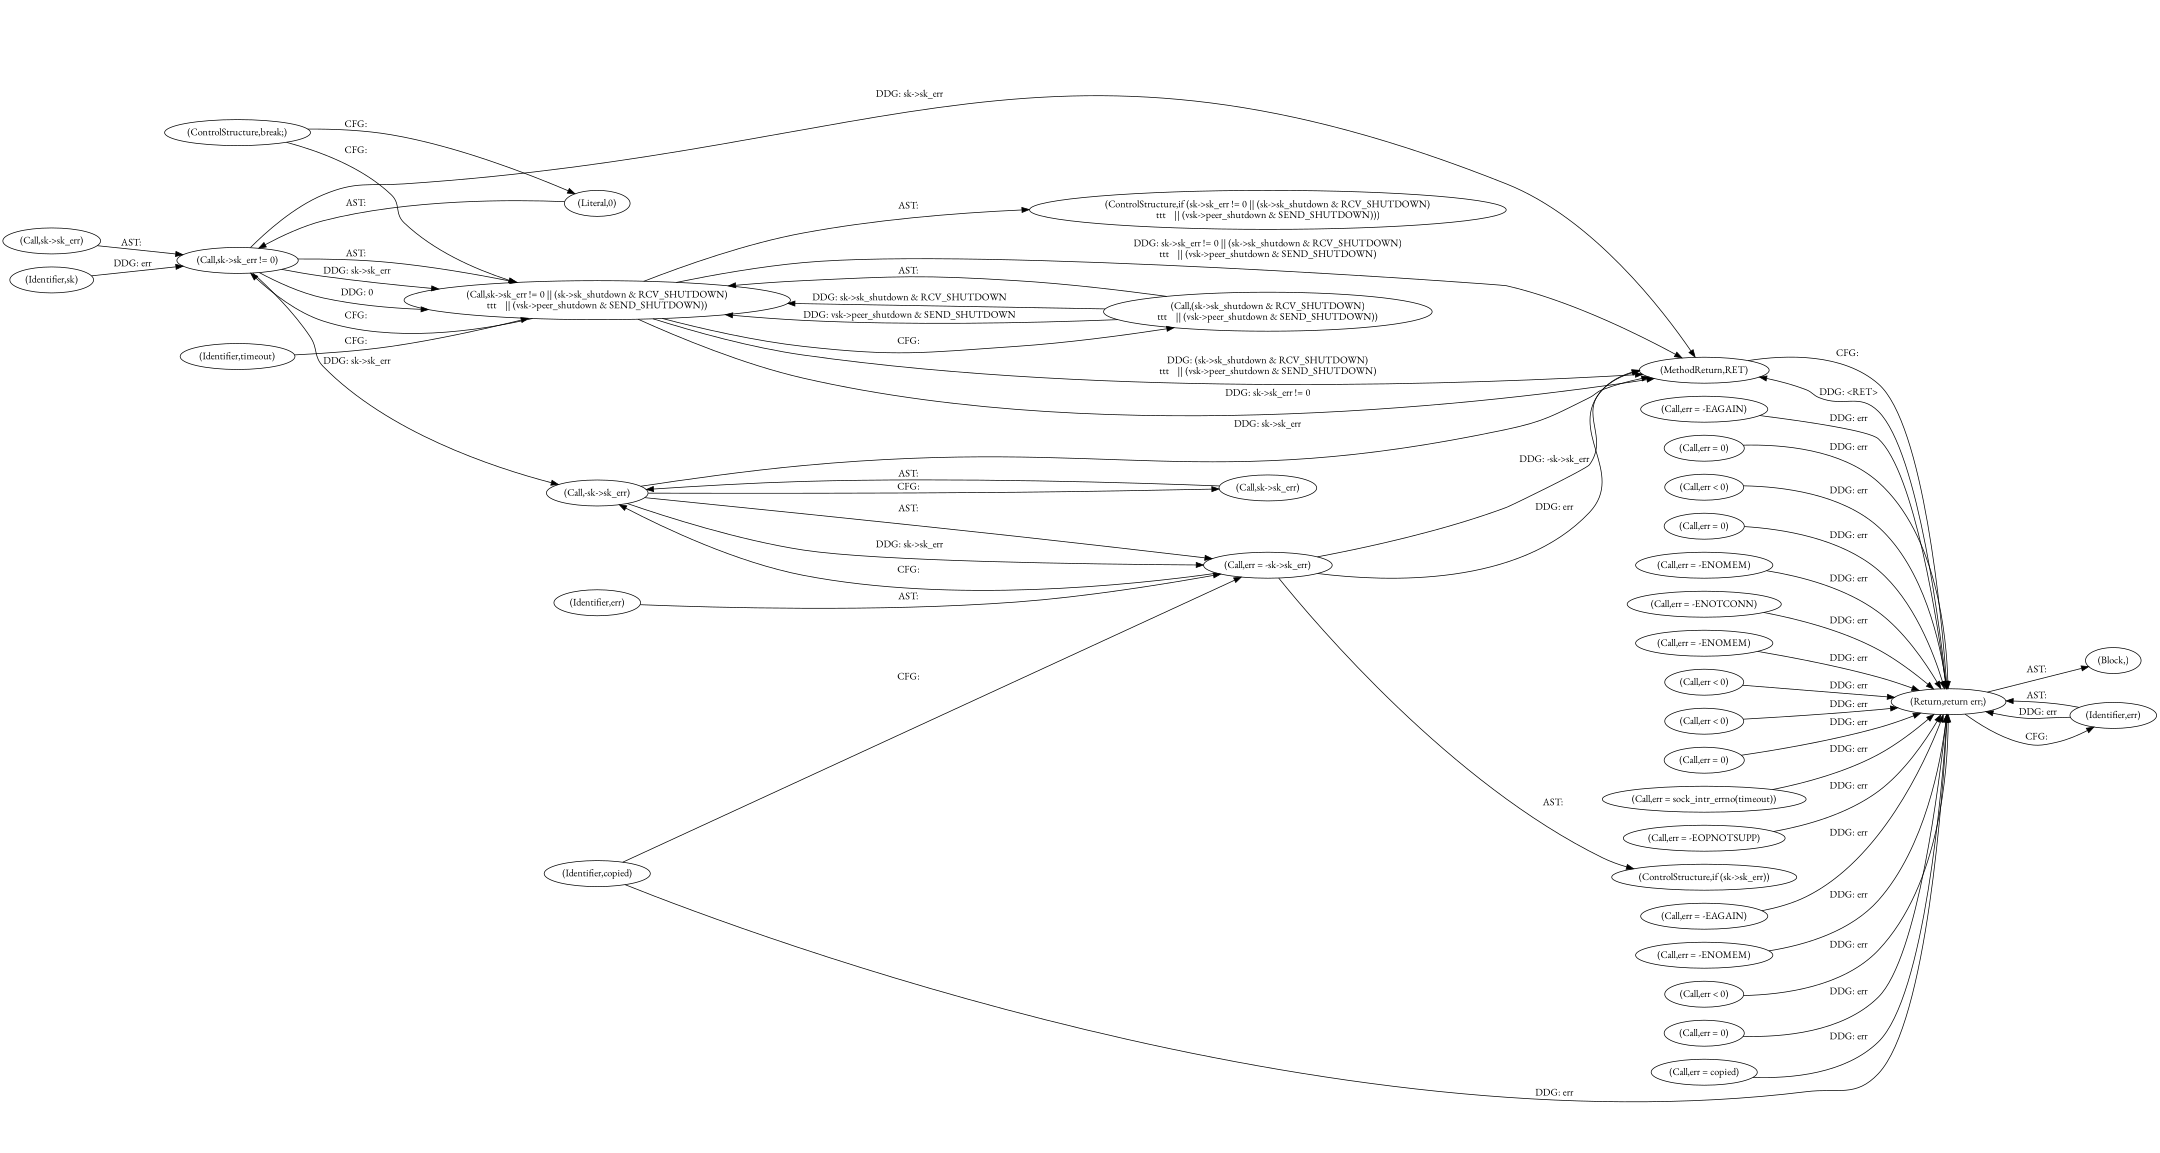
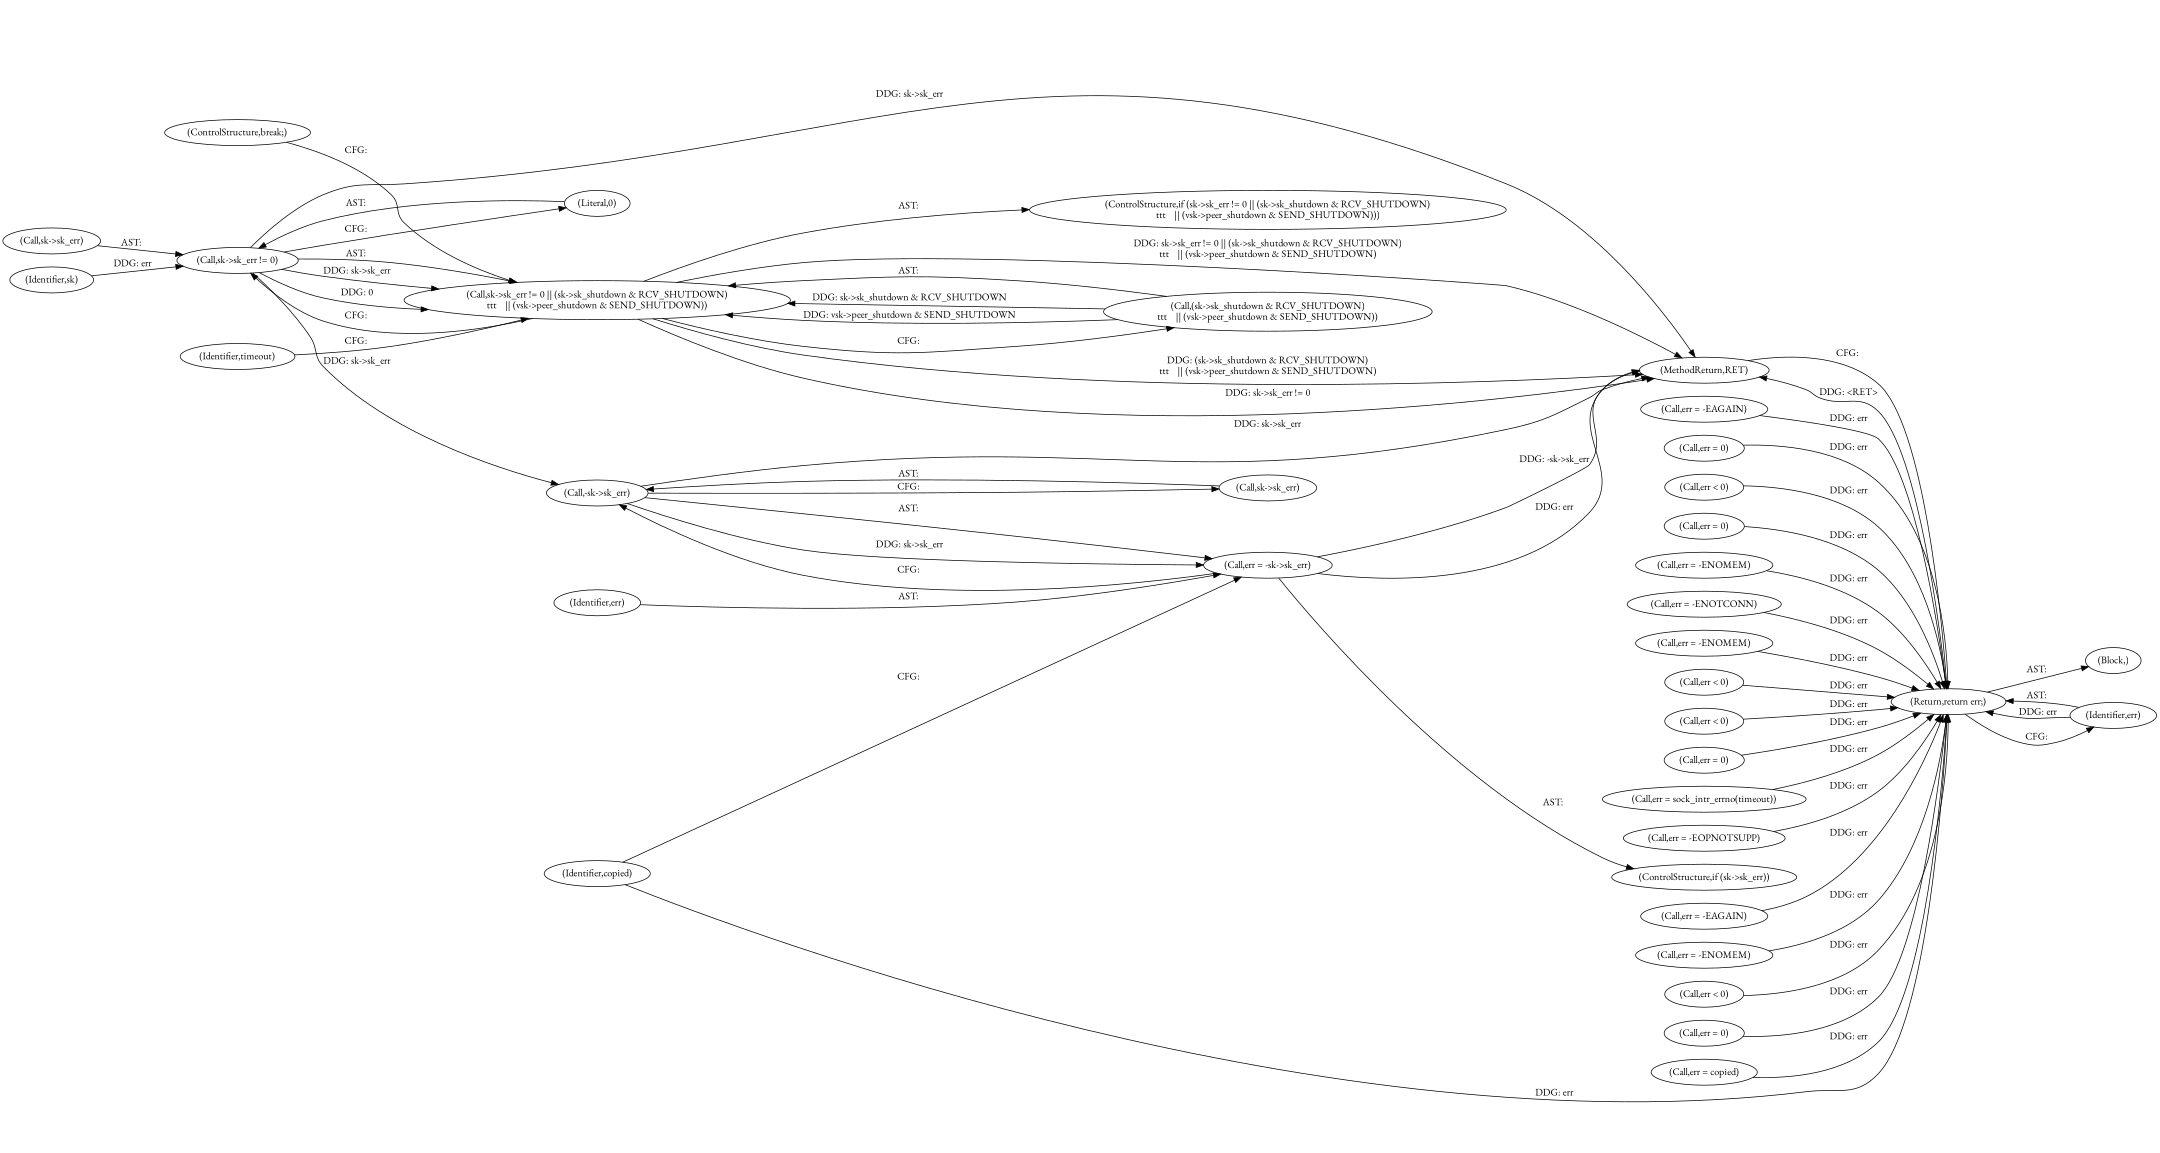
edge "(ControlStructure,break;)" -> "(Literal,0)": now "(Call,sk->sk_err != 0)" -> "(Literal,0)"
